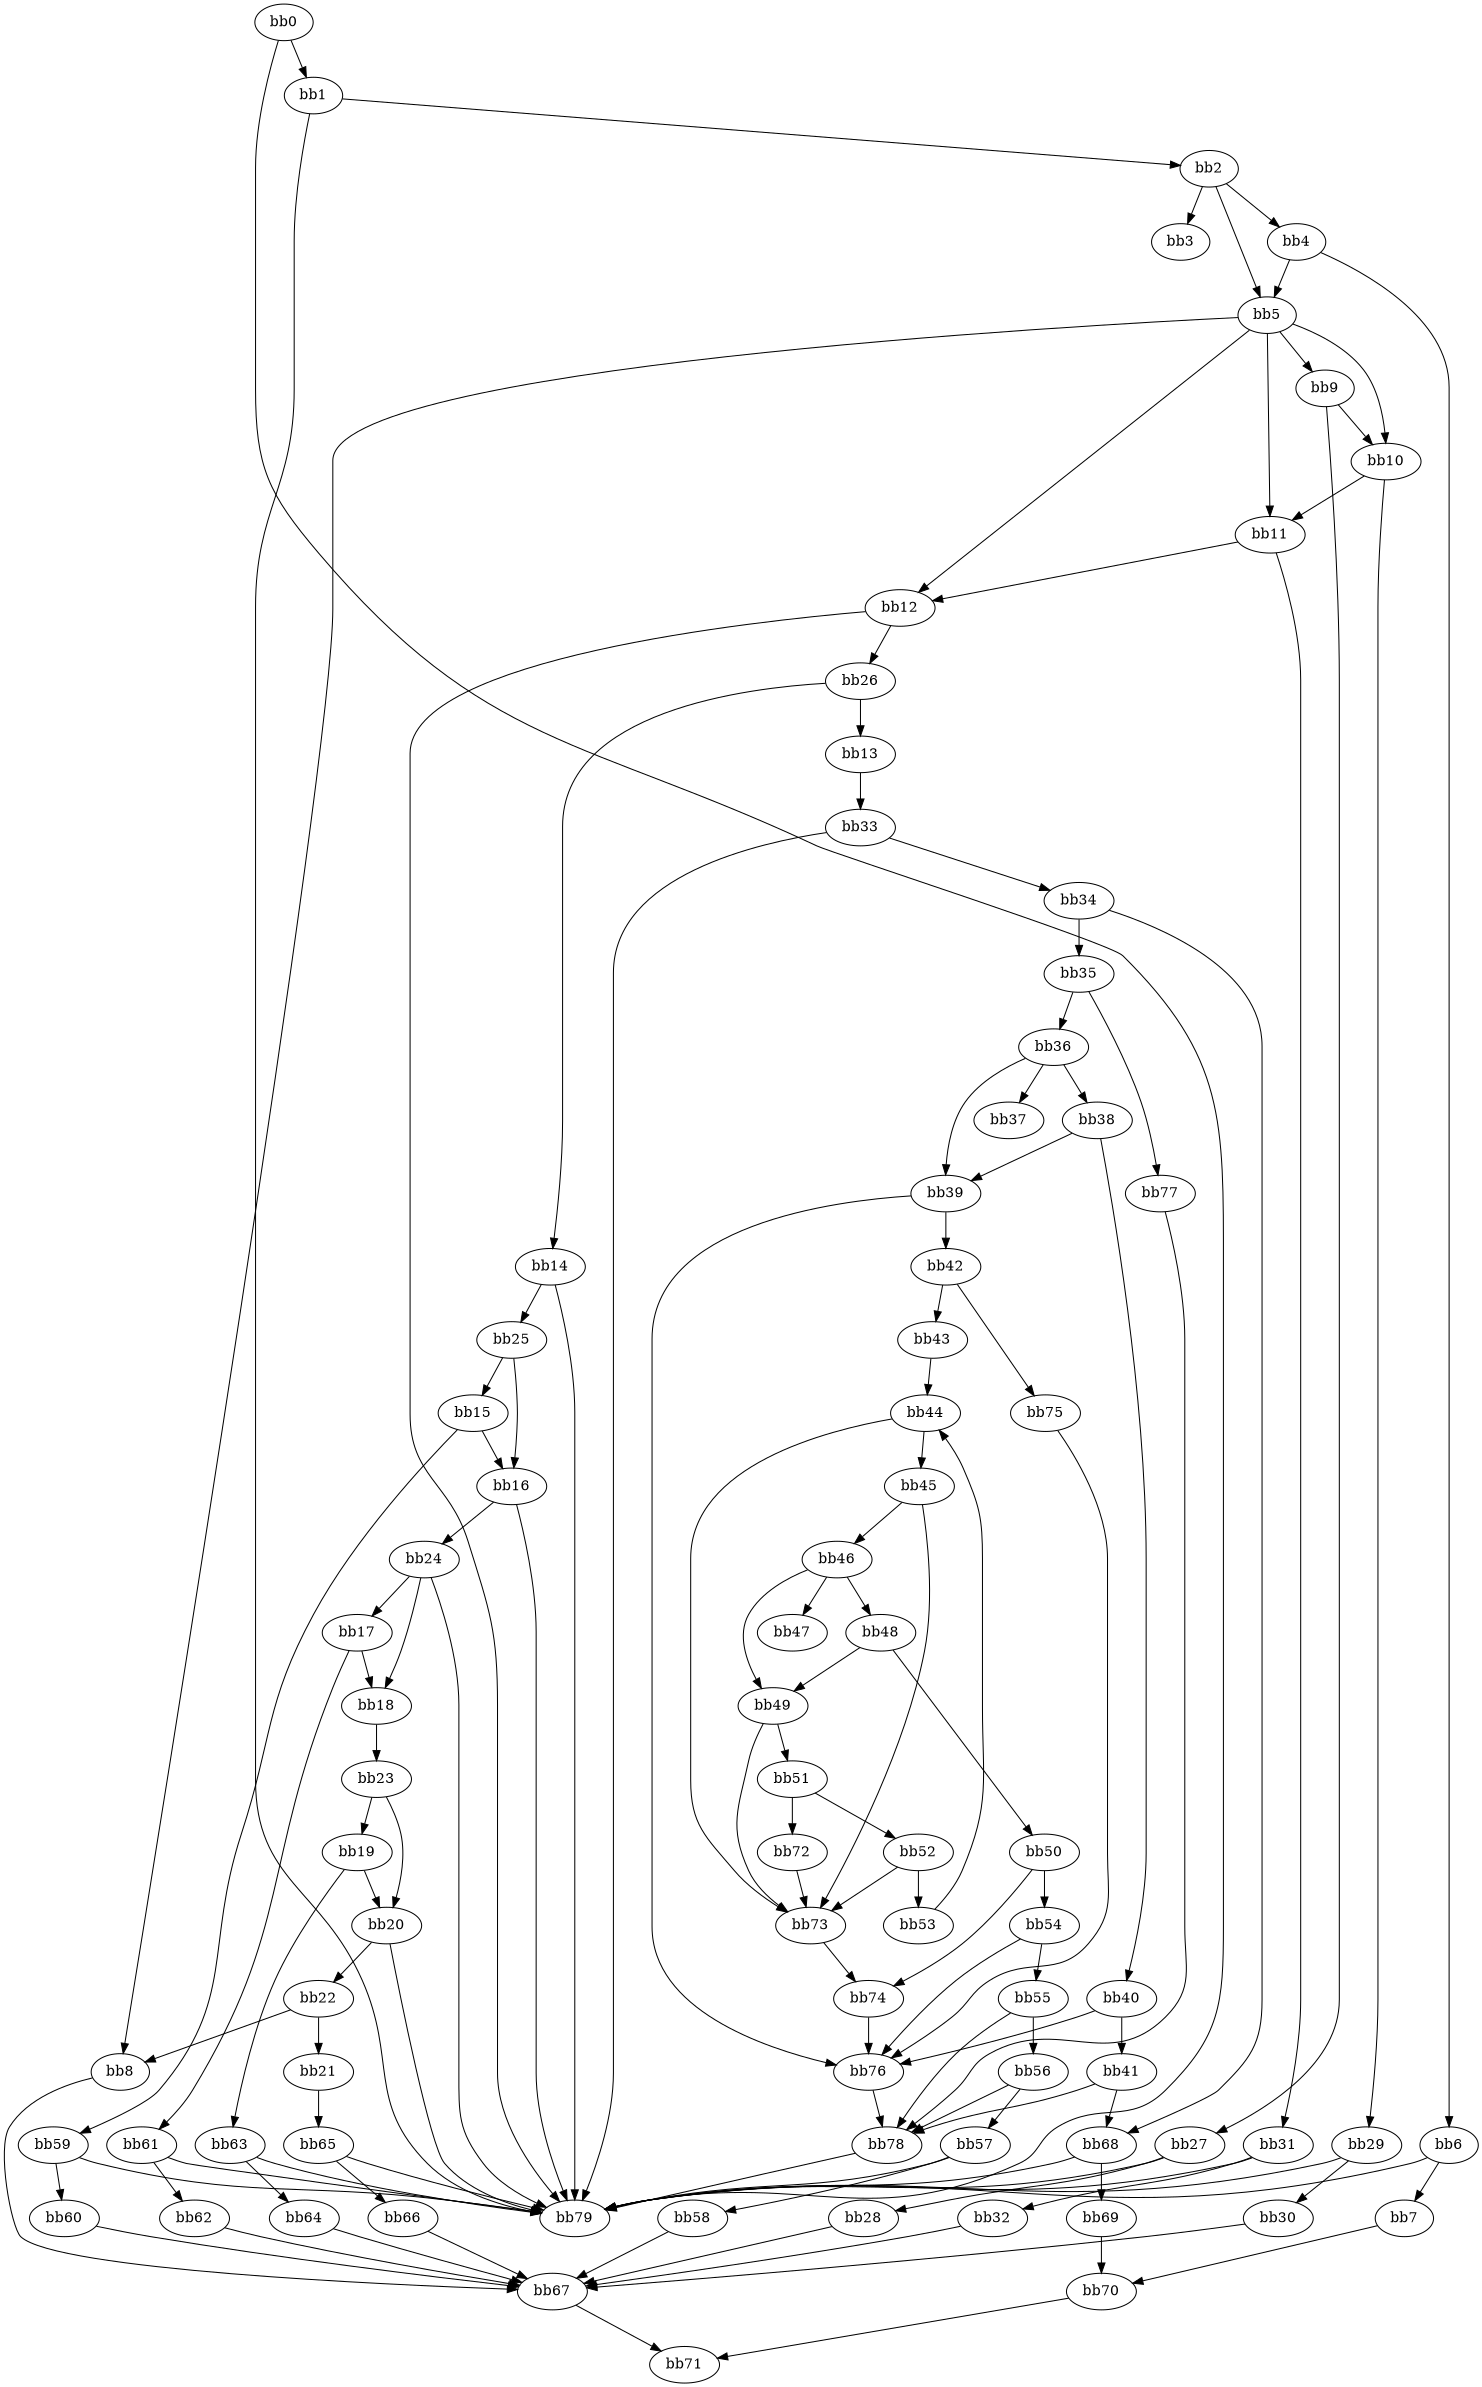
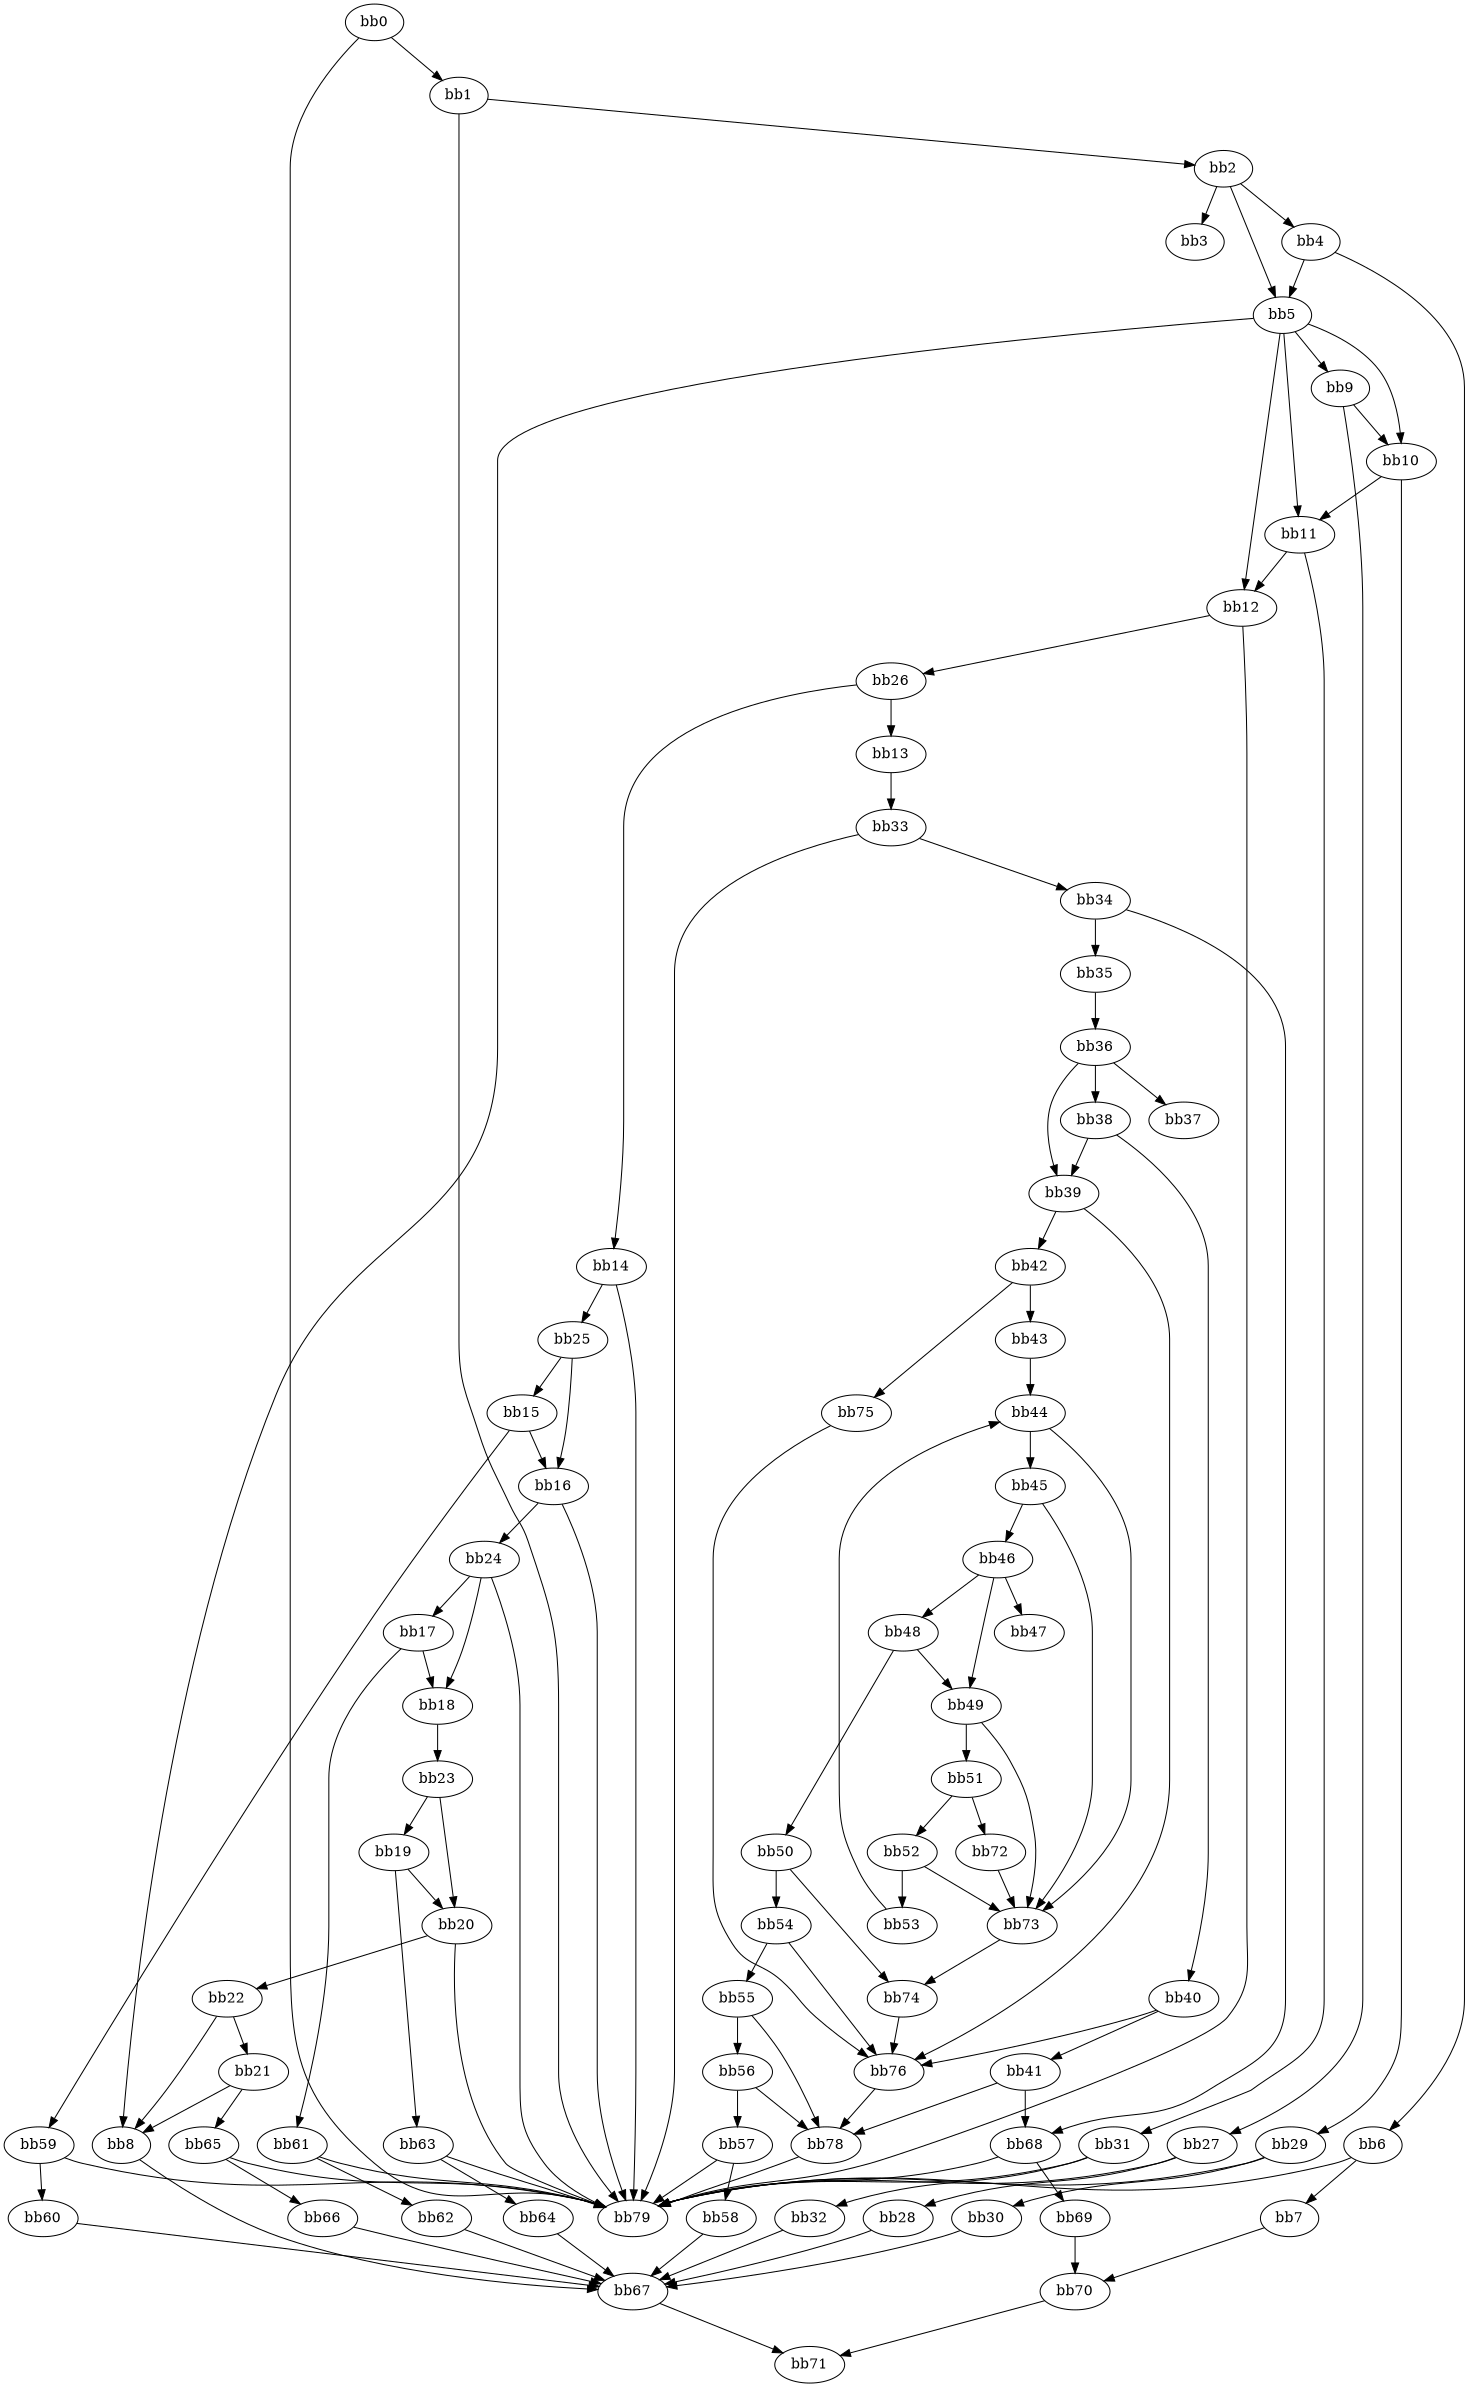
node "bb77": removed
edge "bb21" -> "bb8": added
